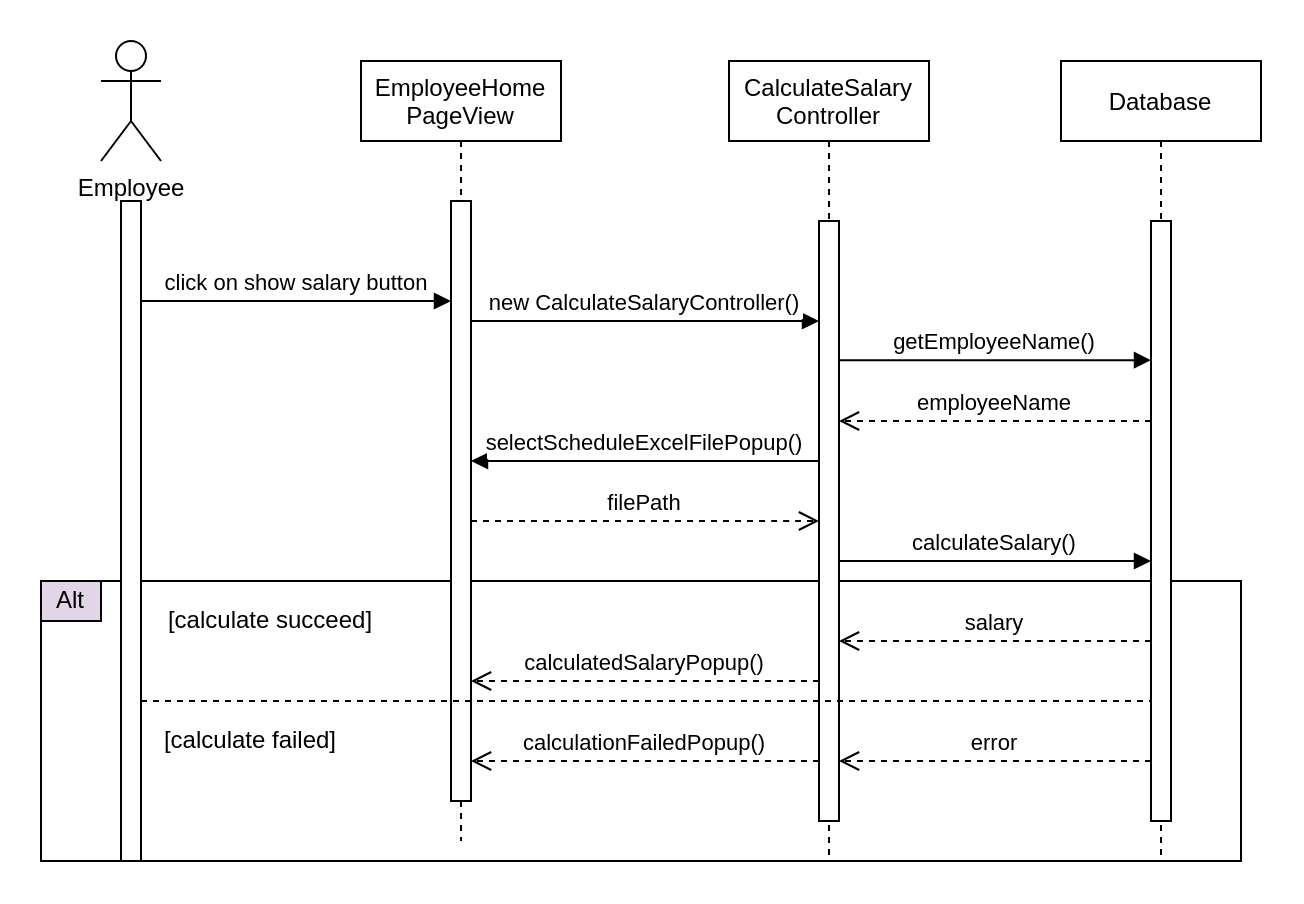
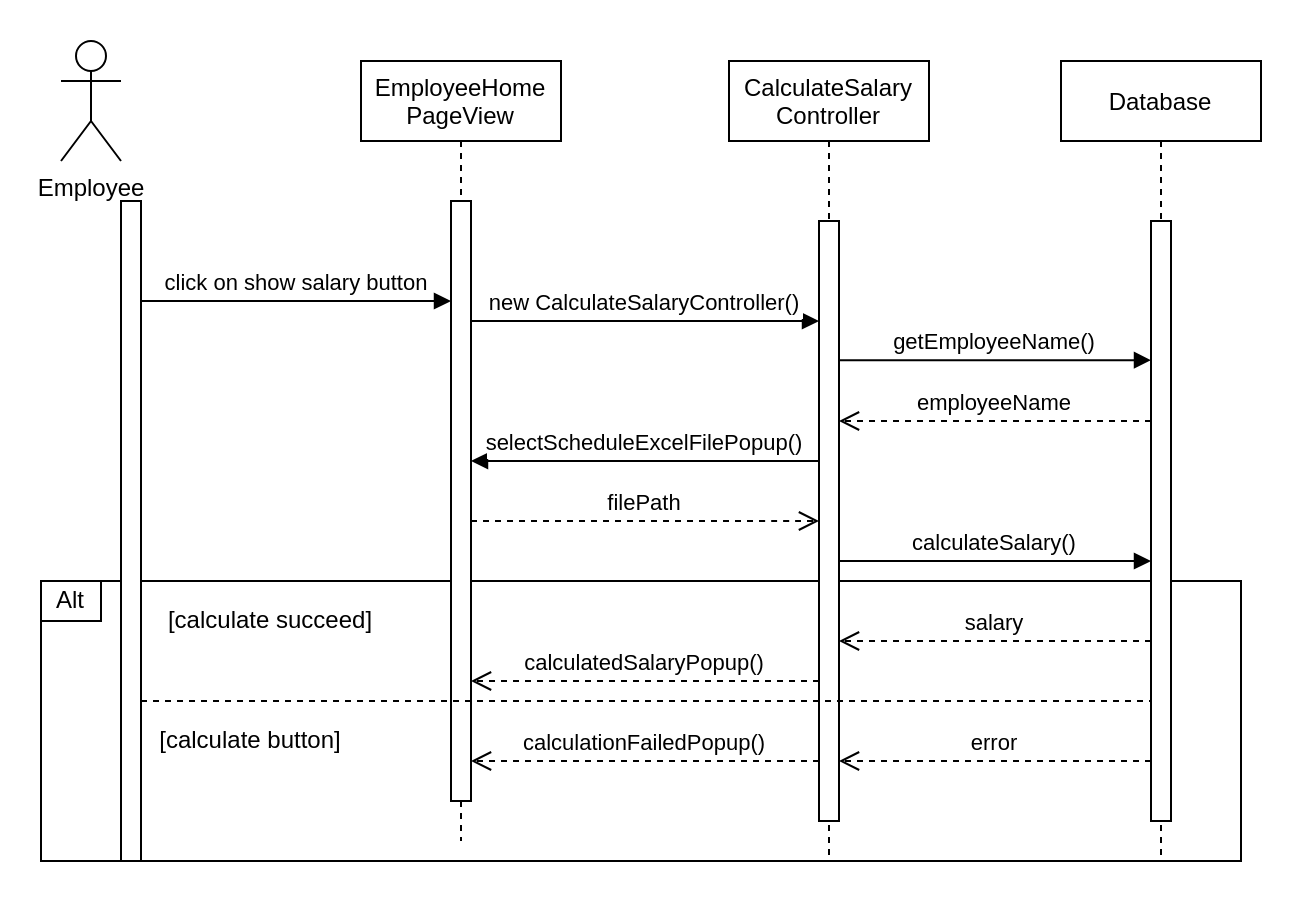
node "Employee": moved (131, 101) -> (91, 101)
node "Alt": fillcolor #e1d5e7 -> #ffffff
node "[calculate failed]": label "[calculate failed]" -> "[calculate button]"
